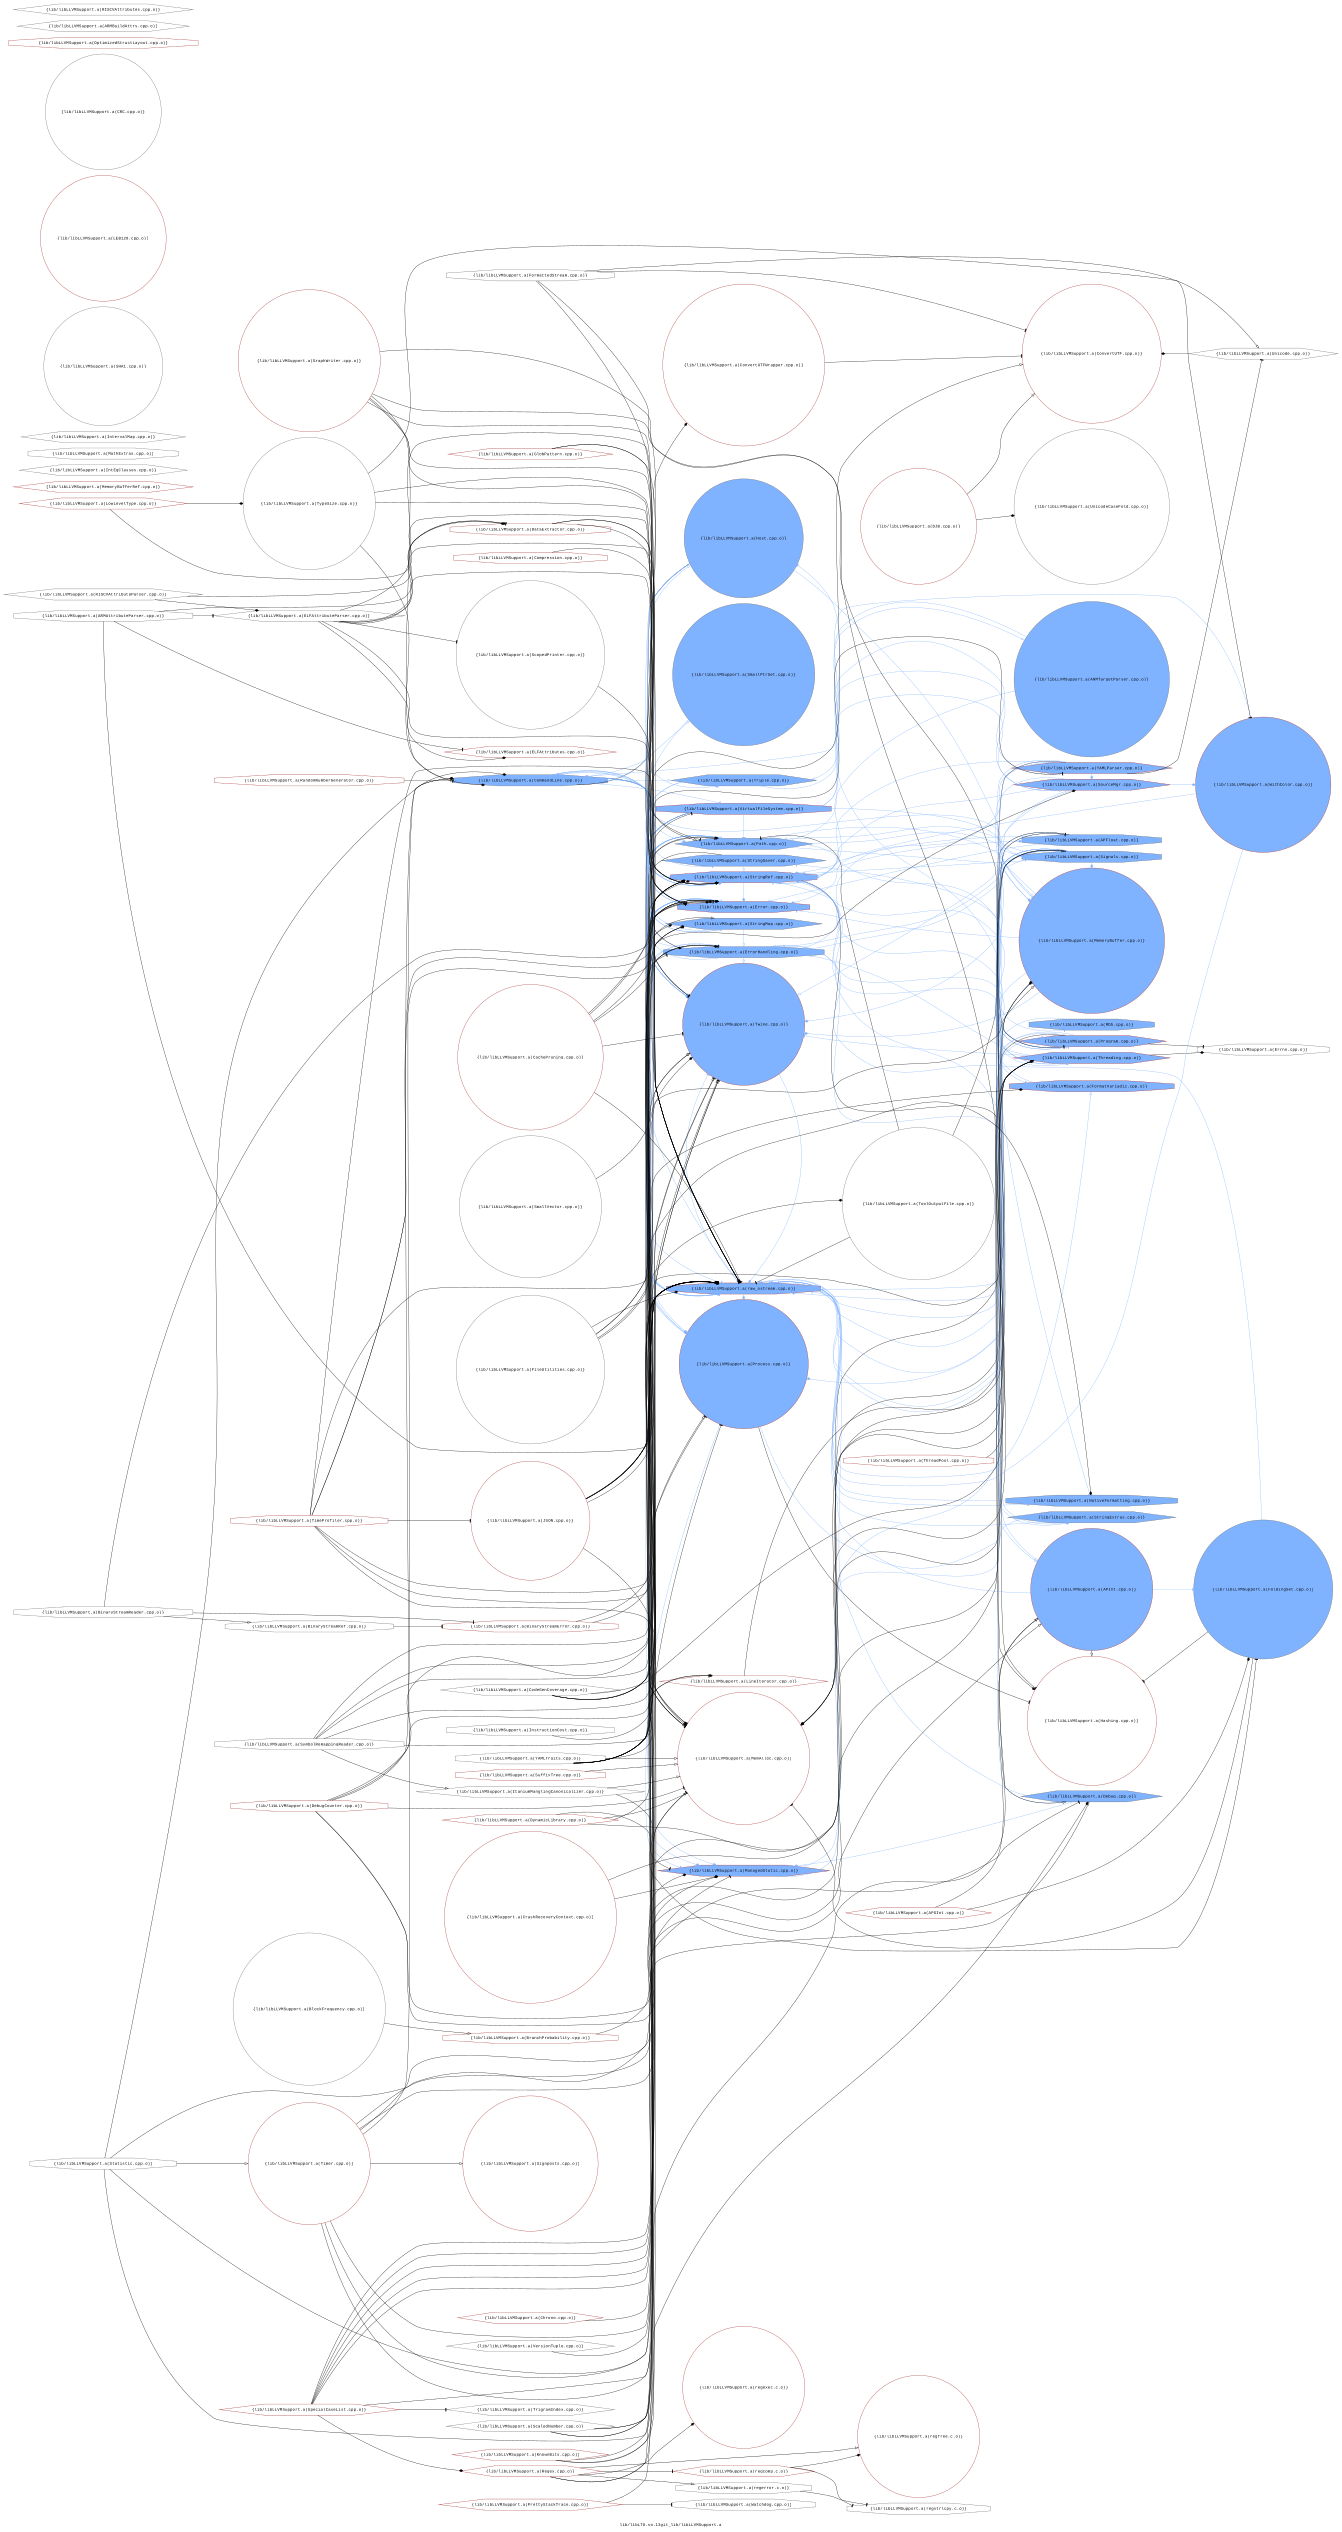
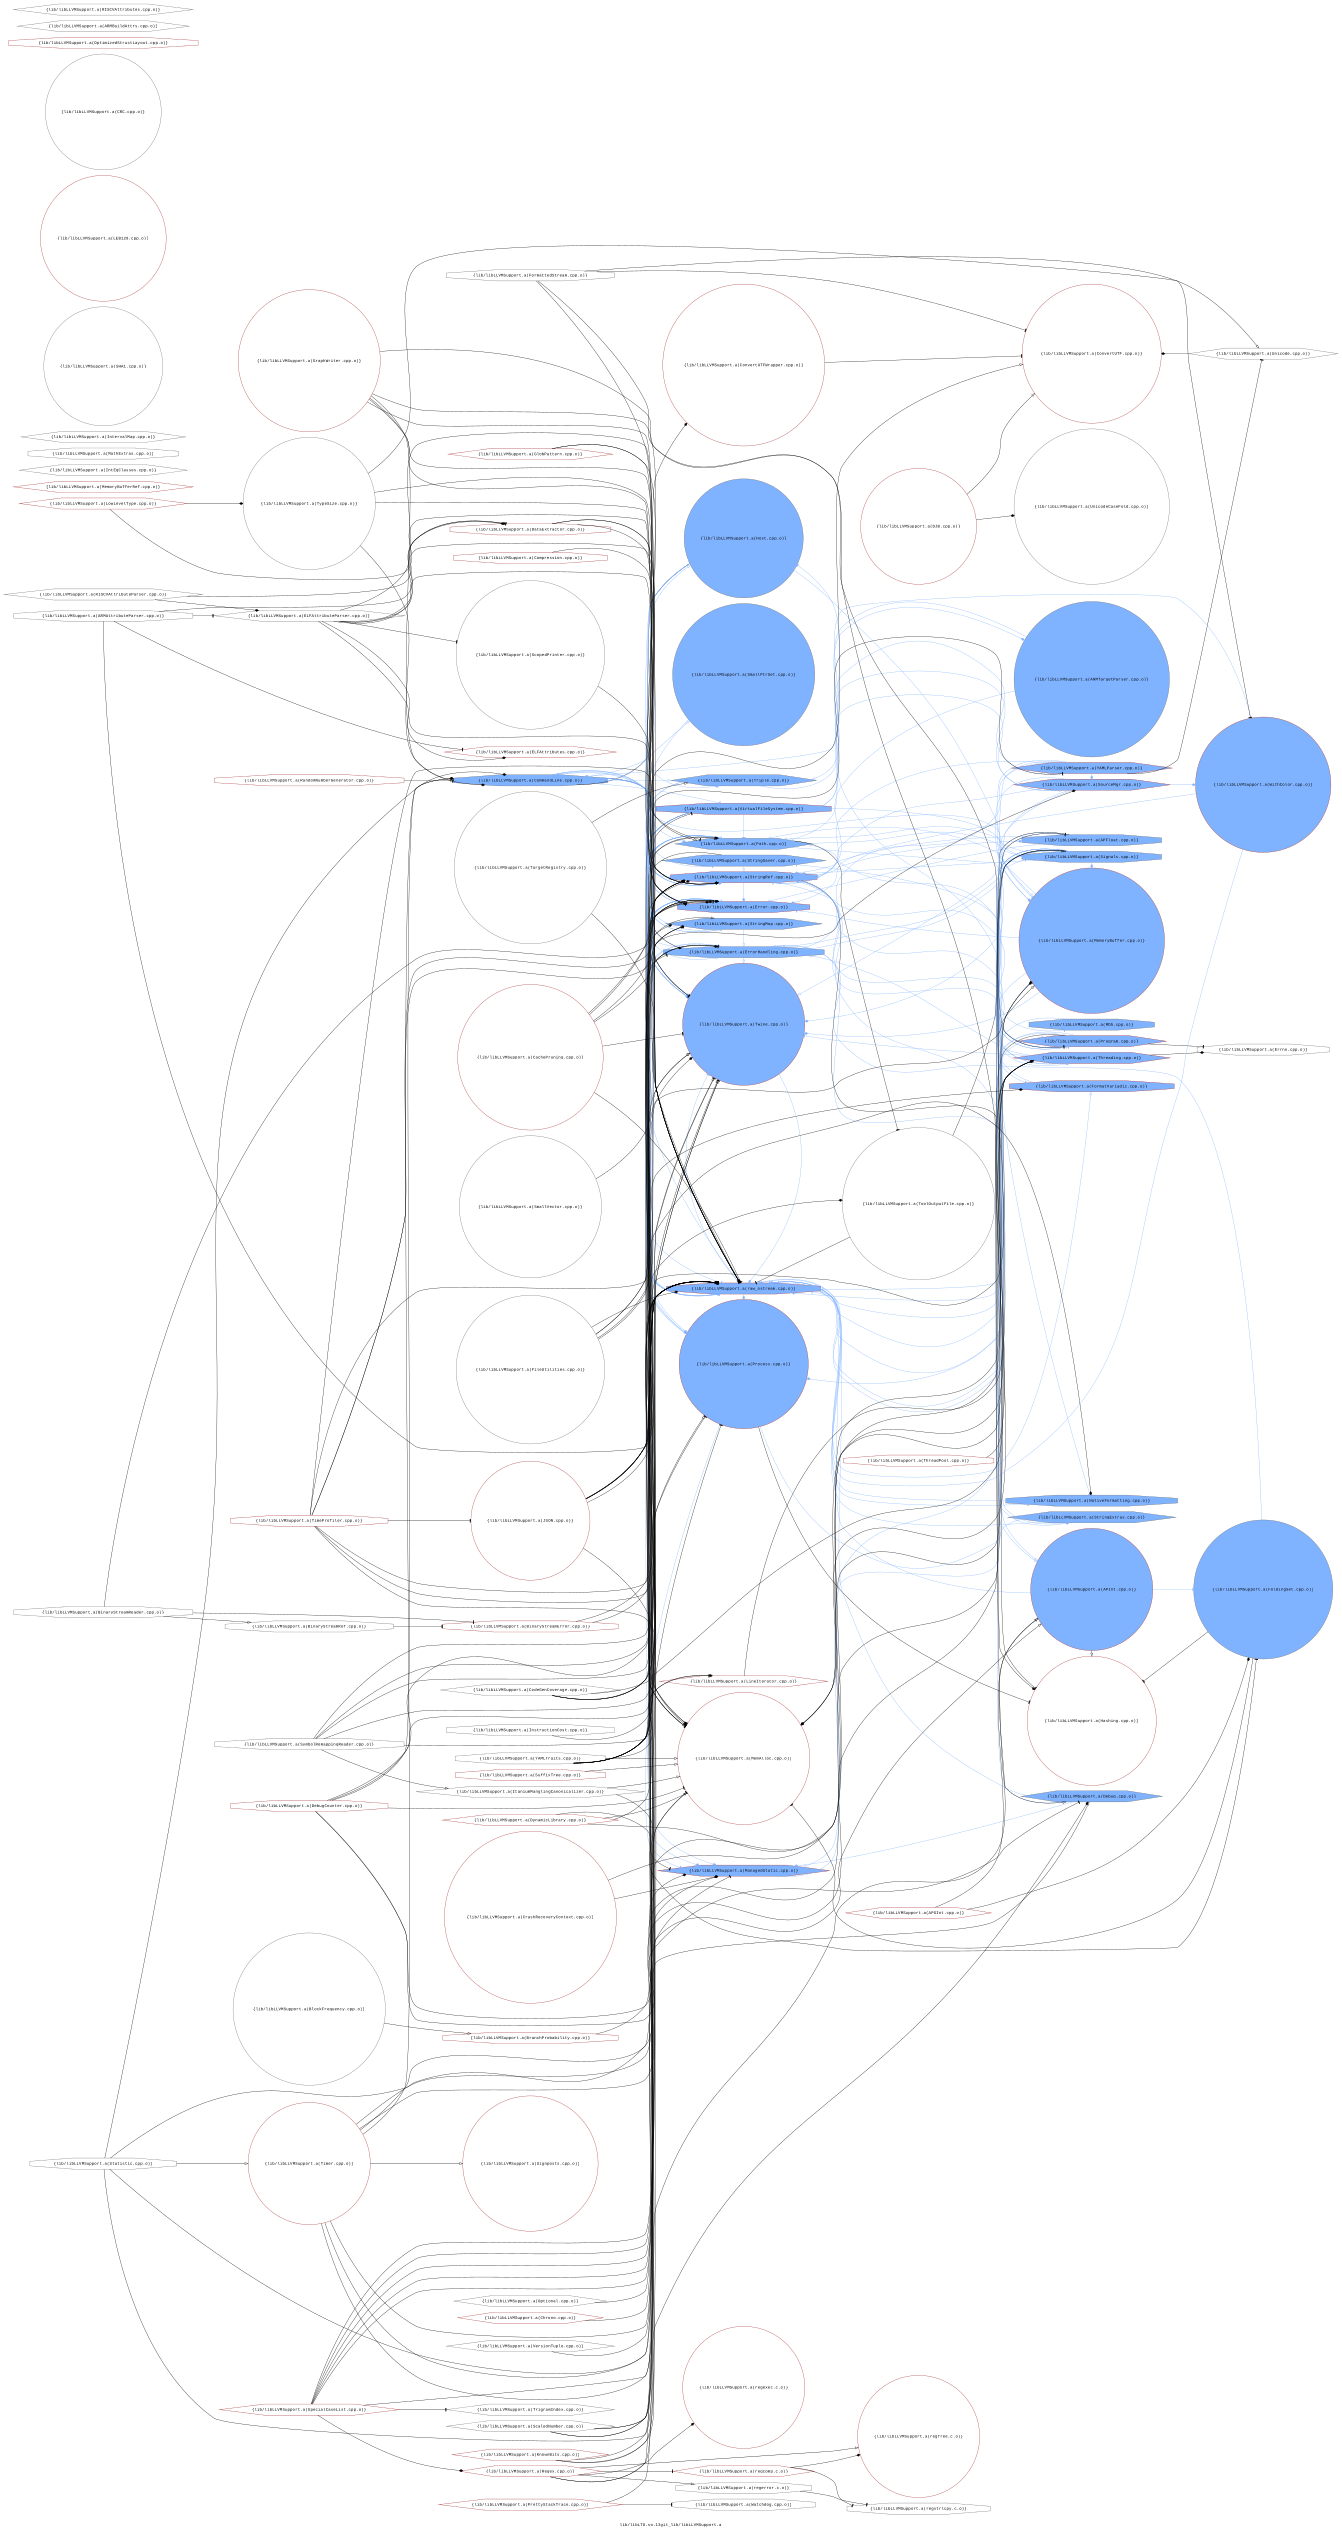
edge "{lib/libLLVMSupport.a(Triple.cpp.o)}" -> "{lib/libLLVMSupport.a(ARMTargetParser.cpp.o)}": arrowhead onormal -> diamond
node "{lib/libLLVMSupport.a(TargetRegistry.cpp.o)}": added
edge "{lib/libLLVMSupport.a(ToolOutputFile.cpp.o)}" -> "{lib/libLLVMSupport.a(Path.cpp.o)}": reversed
edge "{lib/libLLVMSupport.a(YAMLParser.cpp.o)}" -> "{lib/libLLVMSupport.a(MemAlloc.cpp.o)}": removed
node "{lib/libLLVMSupport.a(Optional.cpp.o)}": added
